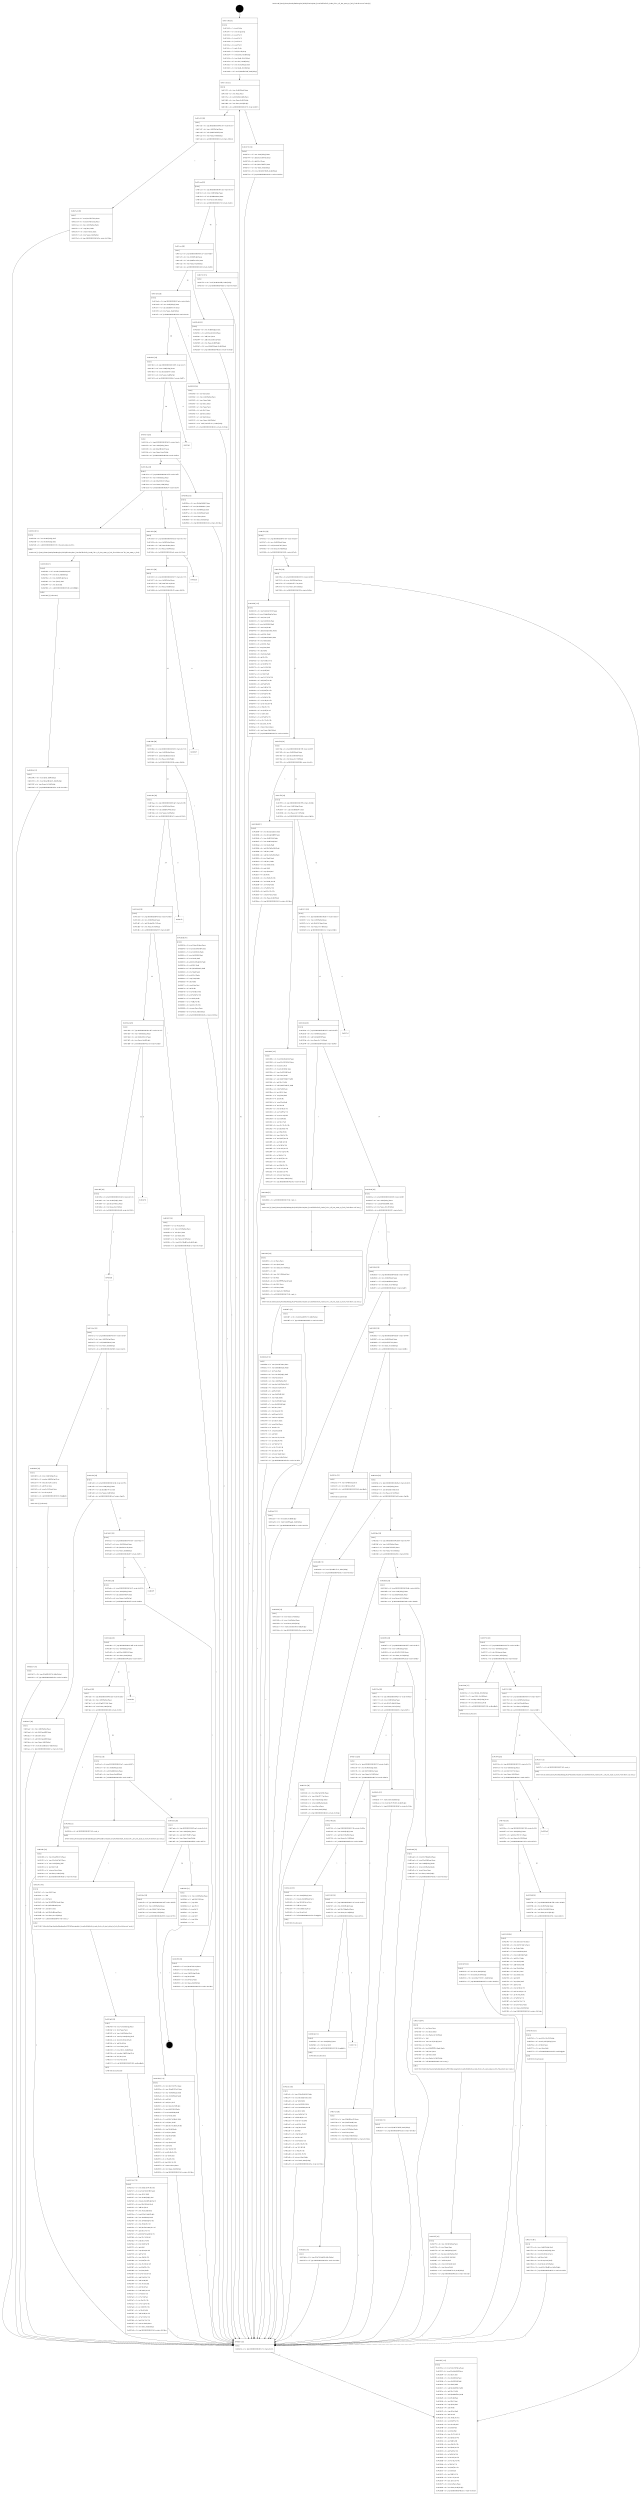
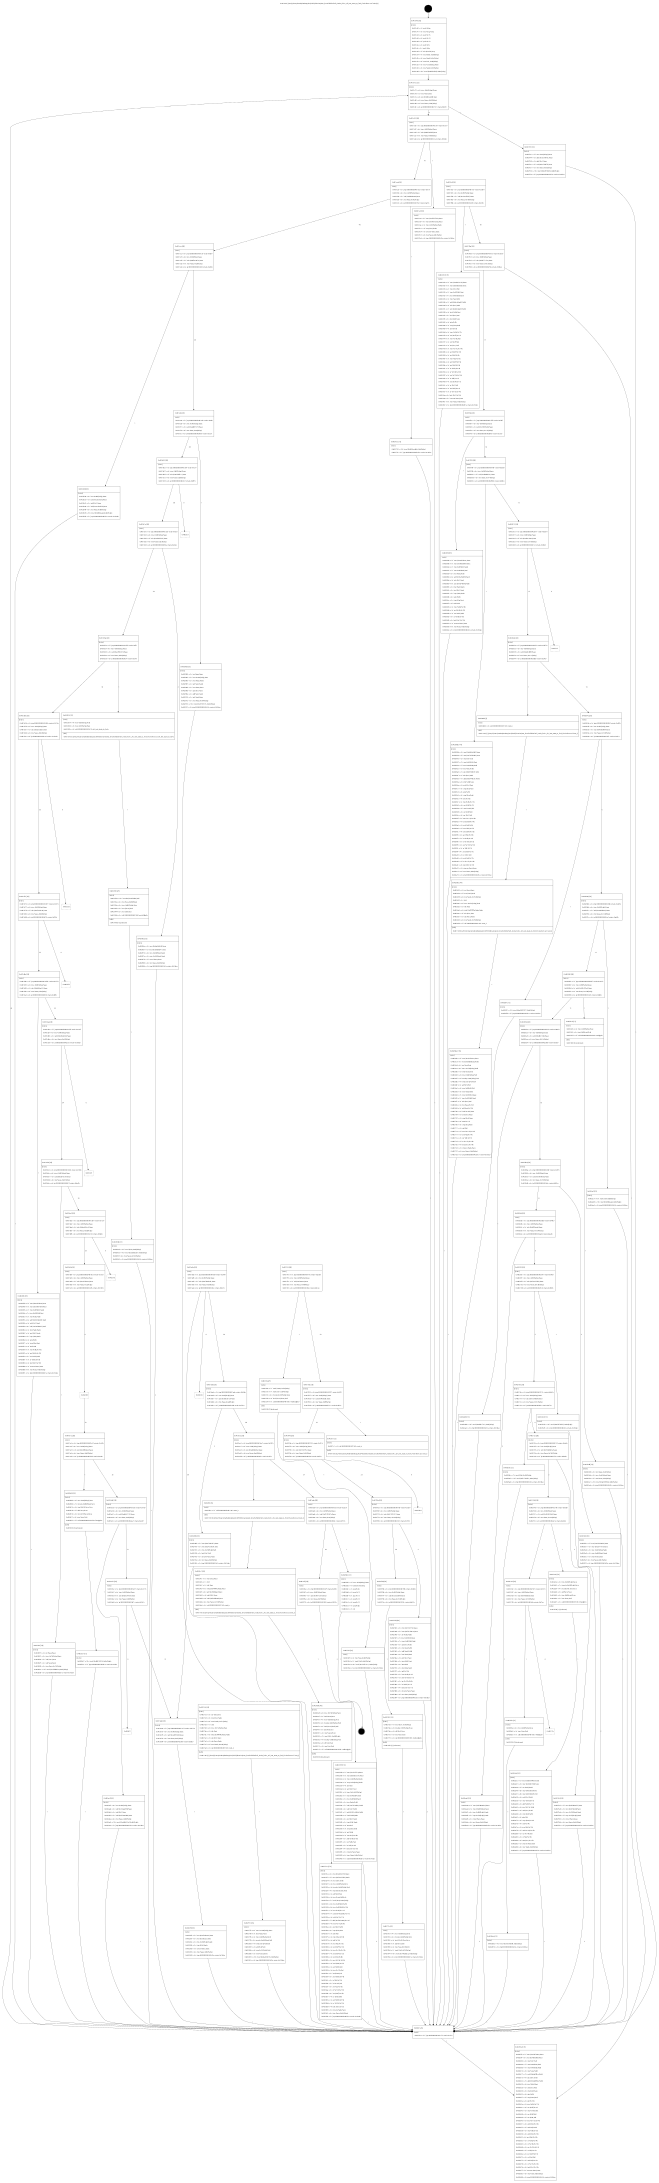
edge "0x401e6e [28]" -> "0x401e8a [28]": reversed
